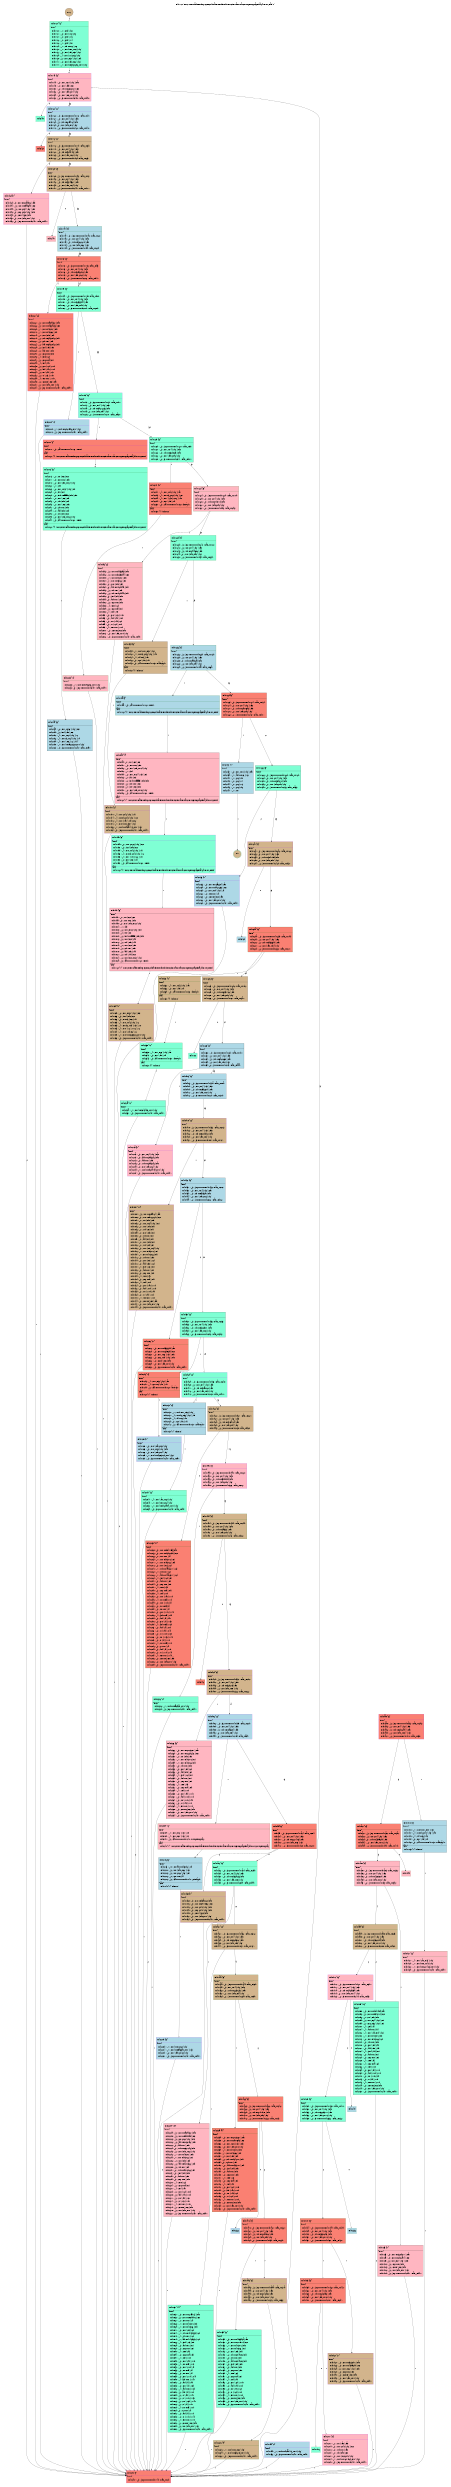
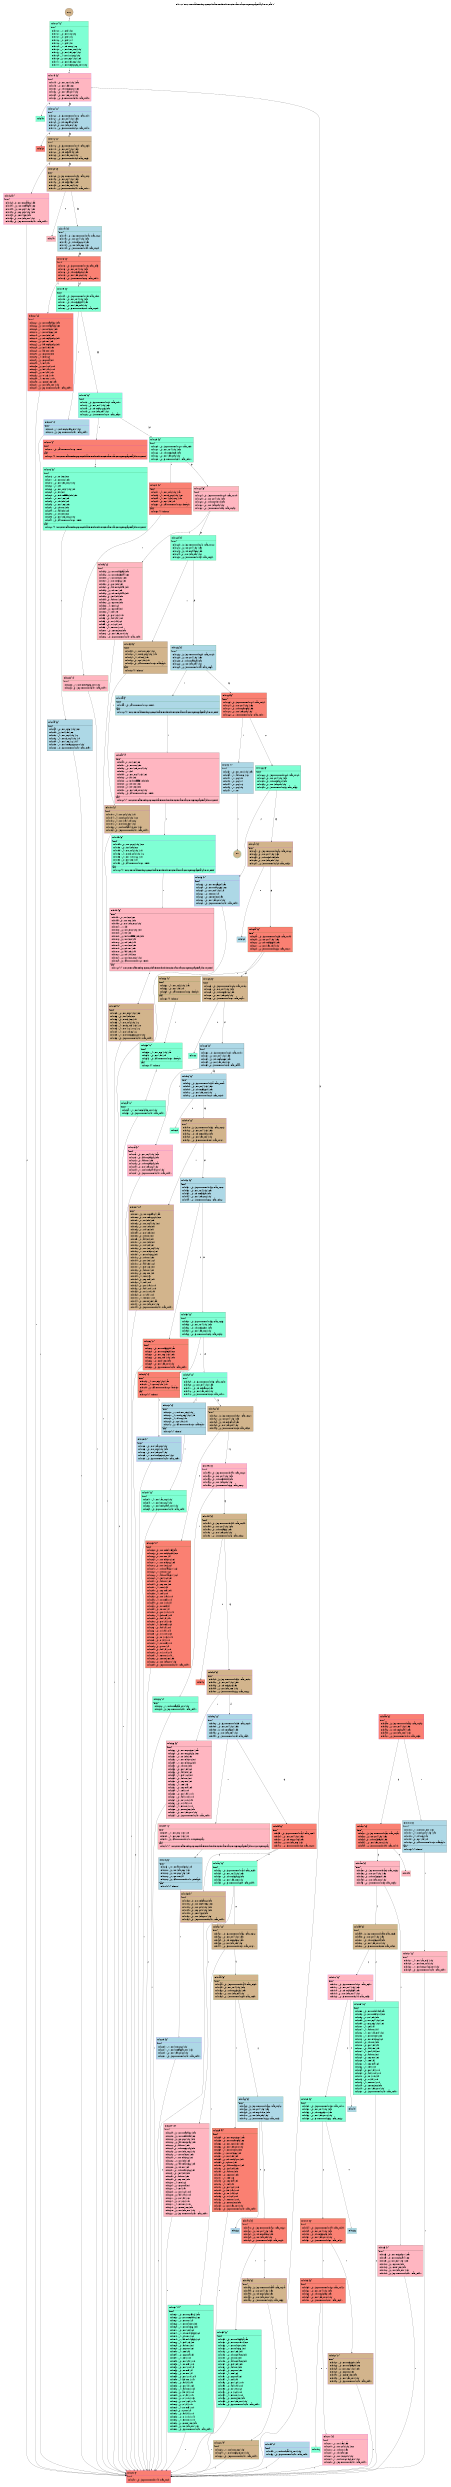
node "0x401c2b": added
node "0x401a63 [25]": fillcolor salmon -> lightblue
